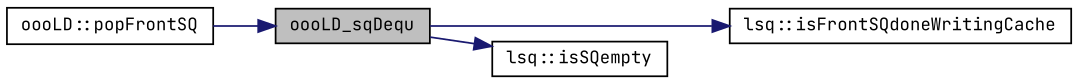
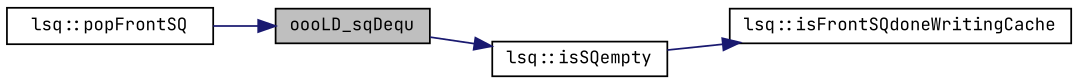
node "oooLD::popFrontSQ": label "oooLD::popFrontSQ" -> "lsq::popFrontSQ"
edge "oooLD_sqDequ" -> "lsq::isFrontSQdoneWritingCache": now "lsq::isSQempty" -> "lsq::isFrontSQdoneWritingCache"
